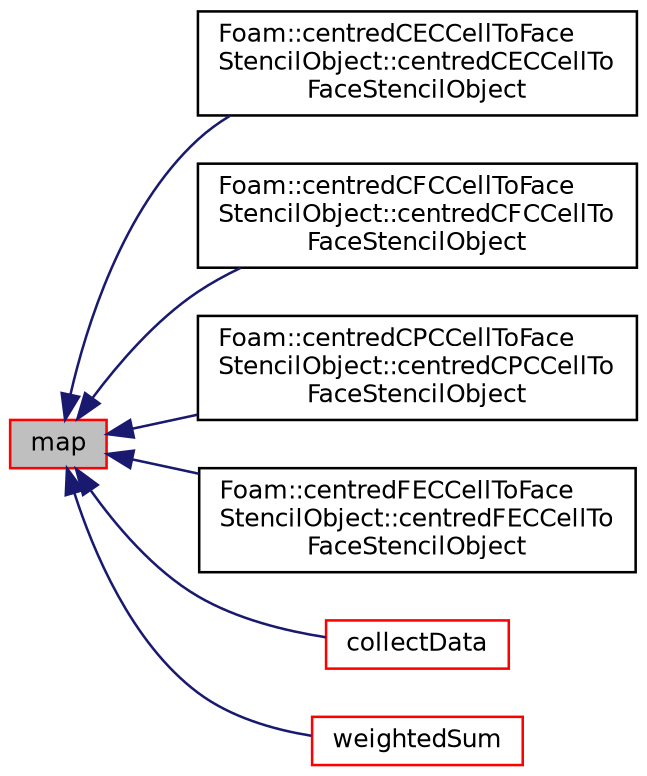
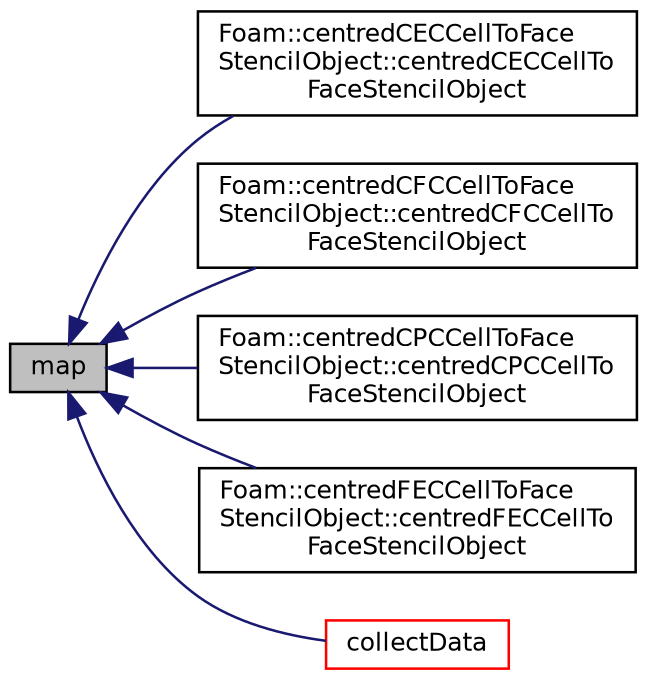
node "map": color red -> black
node "weightedSum": removed
